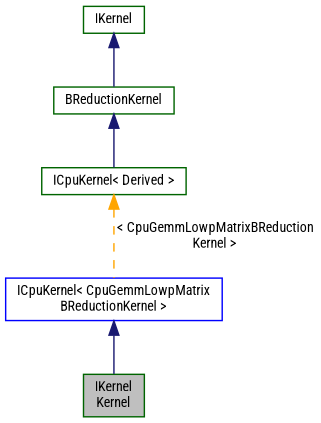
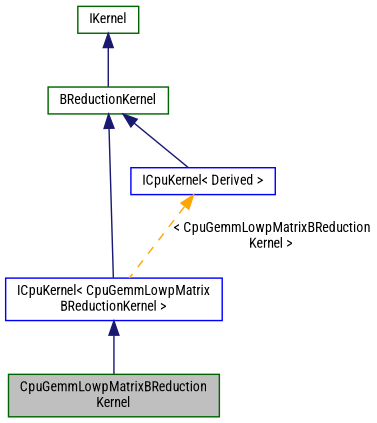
node "ICpuKernel< Derived >": color darkgreen -> blue
edge "ICpuKernel< CpuGemmLowpMatrix BReductionKernel >" -> "BReductionKernel": added
node "IKernel Kernel": label "IKernel Kernel" -> "CpuGemmLowpMatrixBReduction Kernel"
